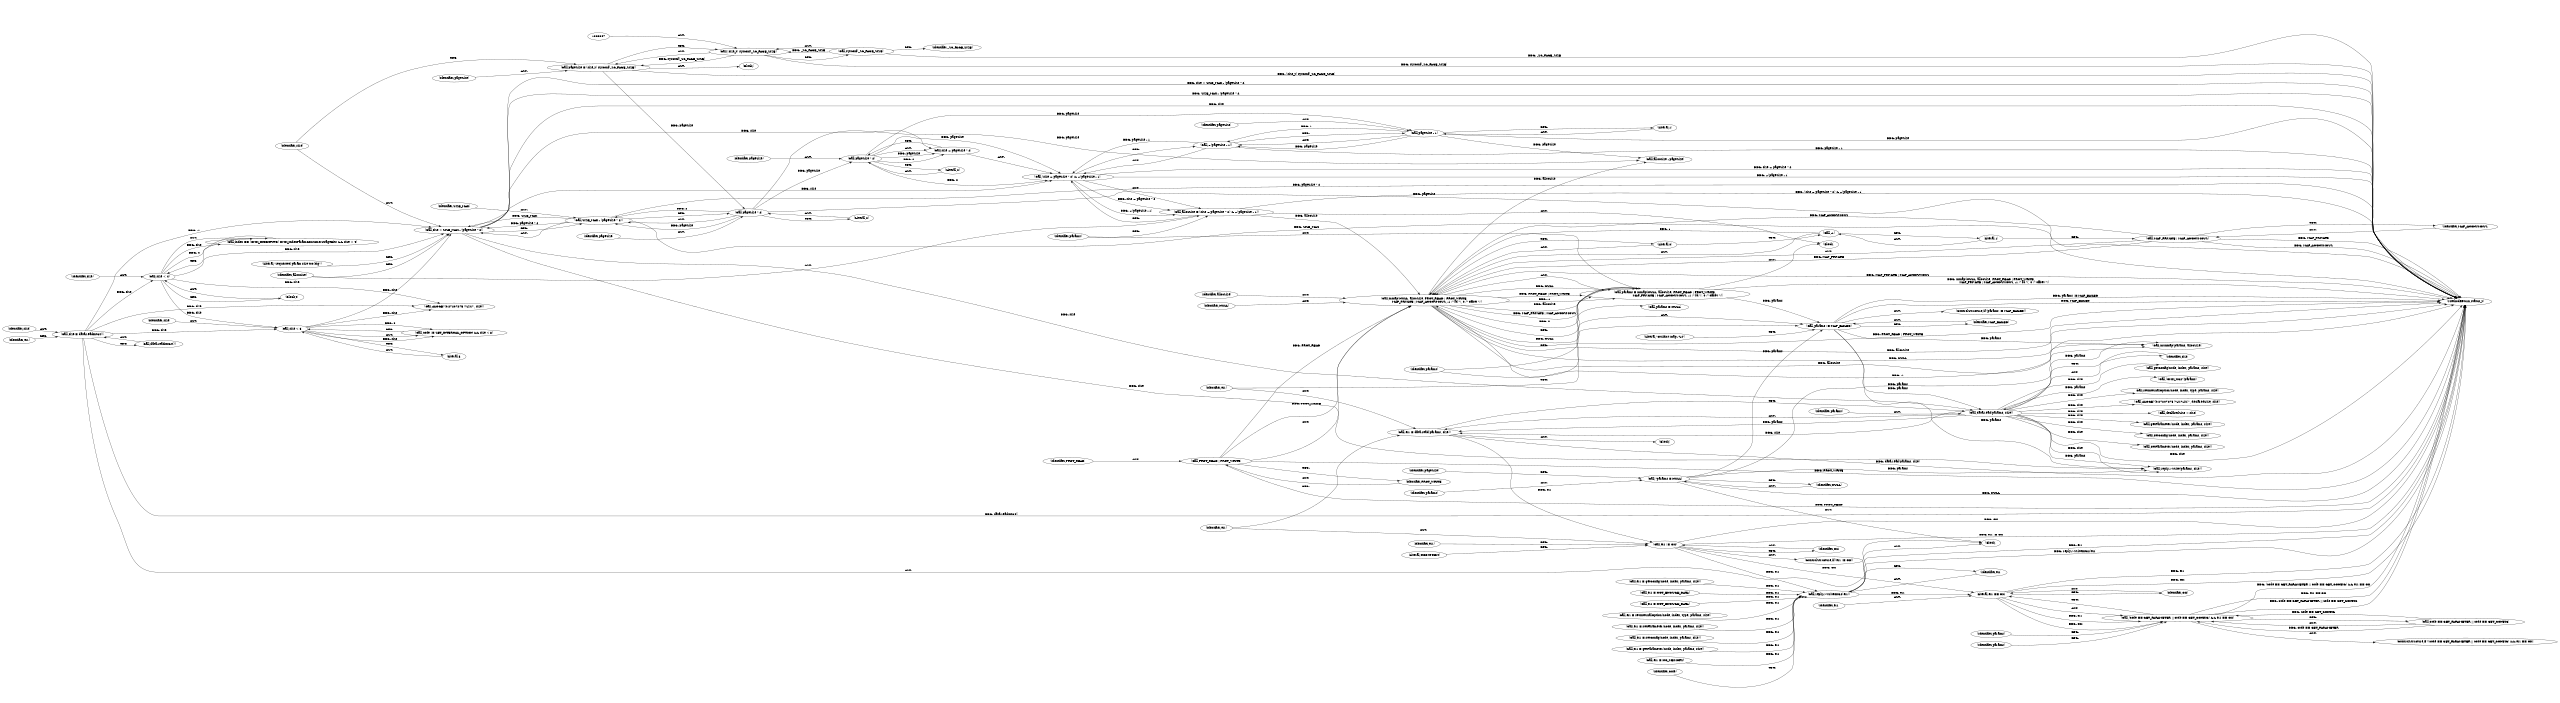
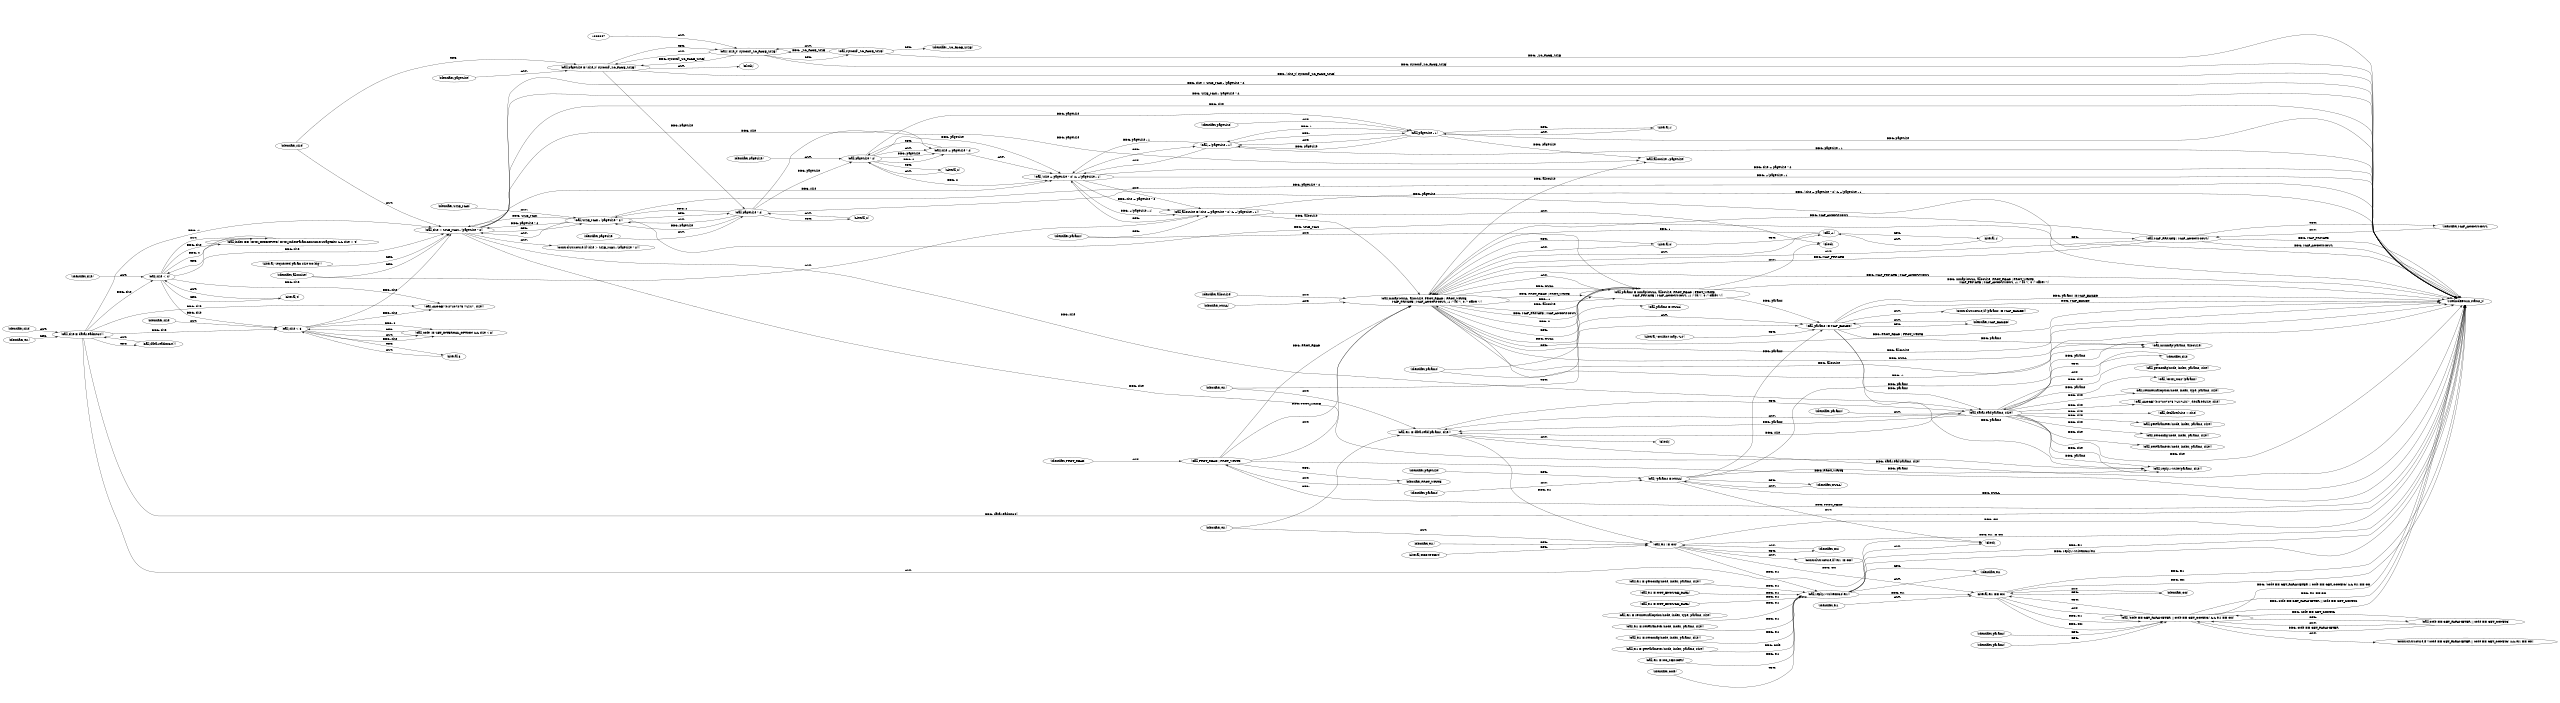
node "(ControlStructure,if (size > SIZE_MAX - (pageSize * 2)))": added
node "(Block,4)": label "(Block,4)" -> "(Literal,4)"
edge "(Call,err = getParameter(node, index, params, size))" -> "(Call,reply->writeInt32(err))": label "DDG: err" -> "DDG: code"
